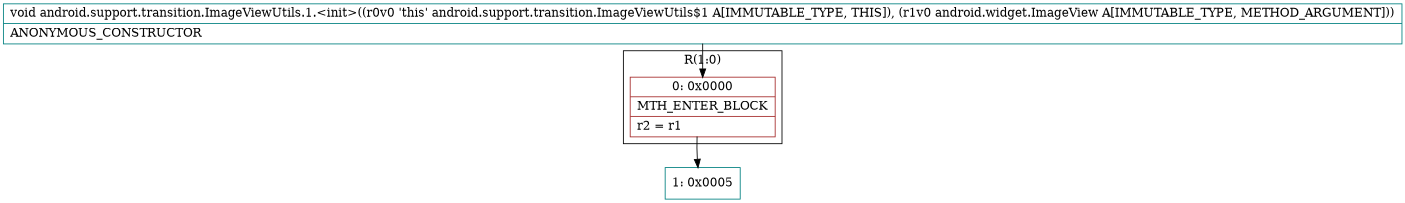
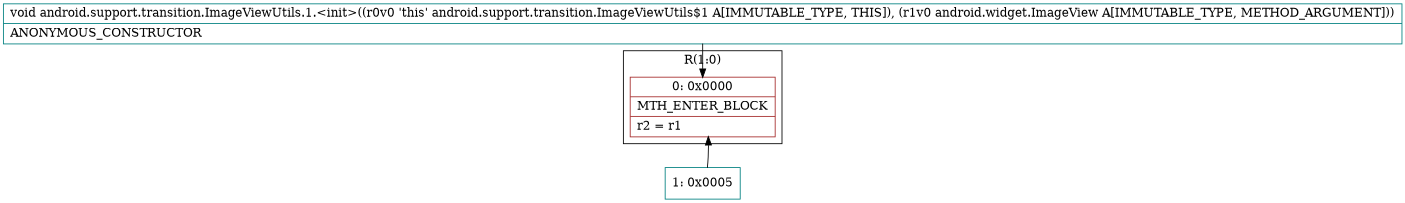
edge "0: 0x0000" -> "1: 0x0005": reversed
